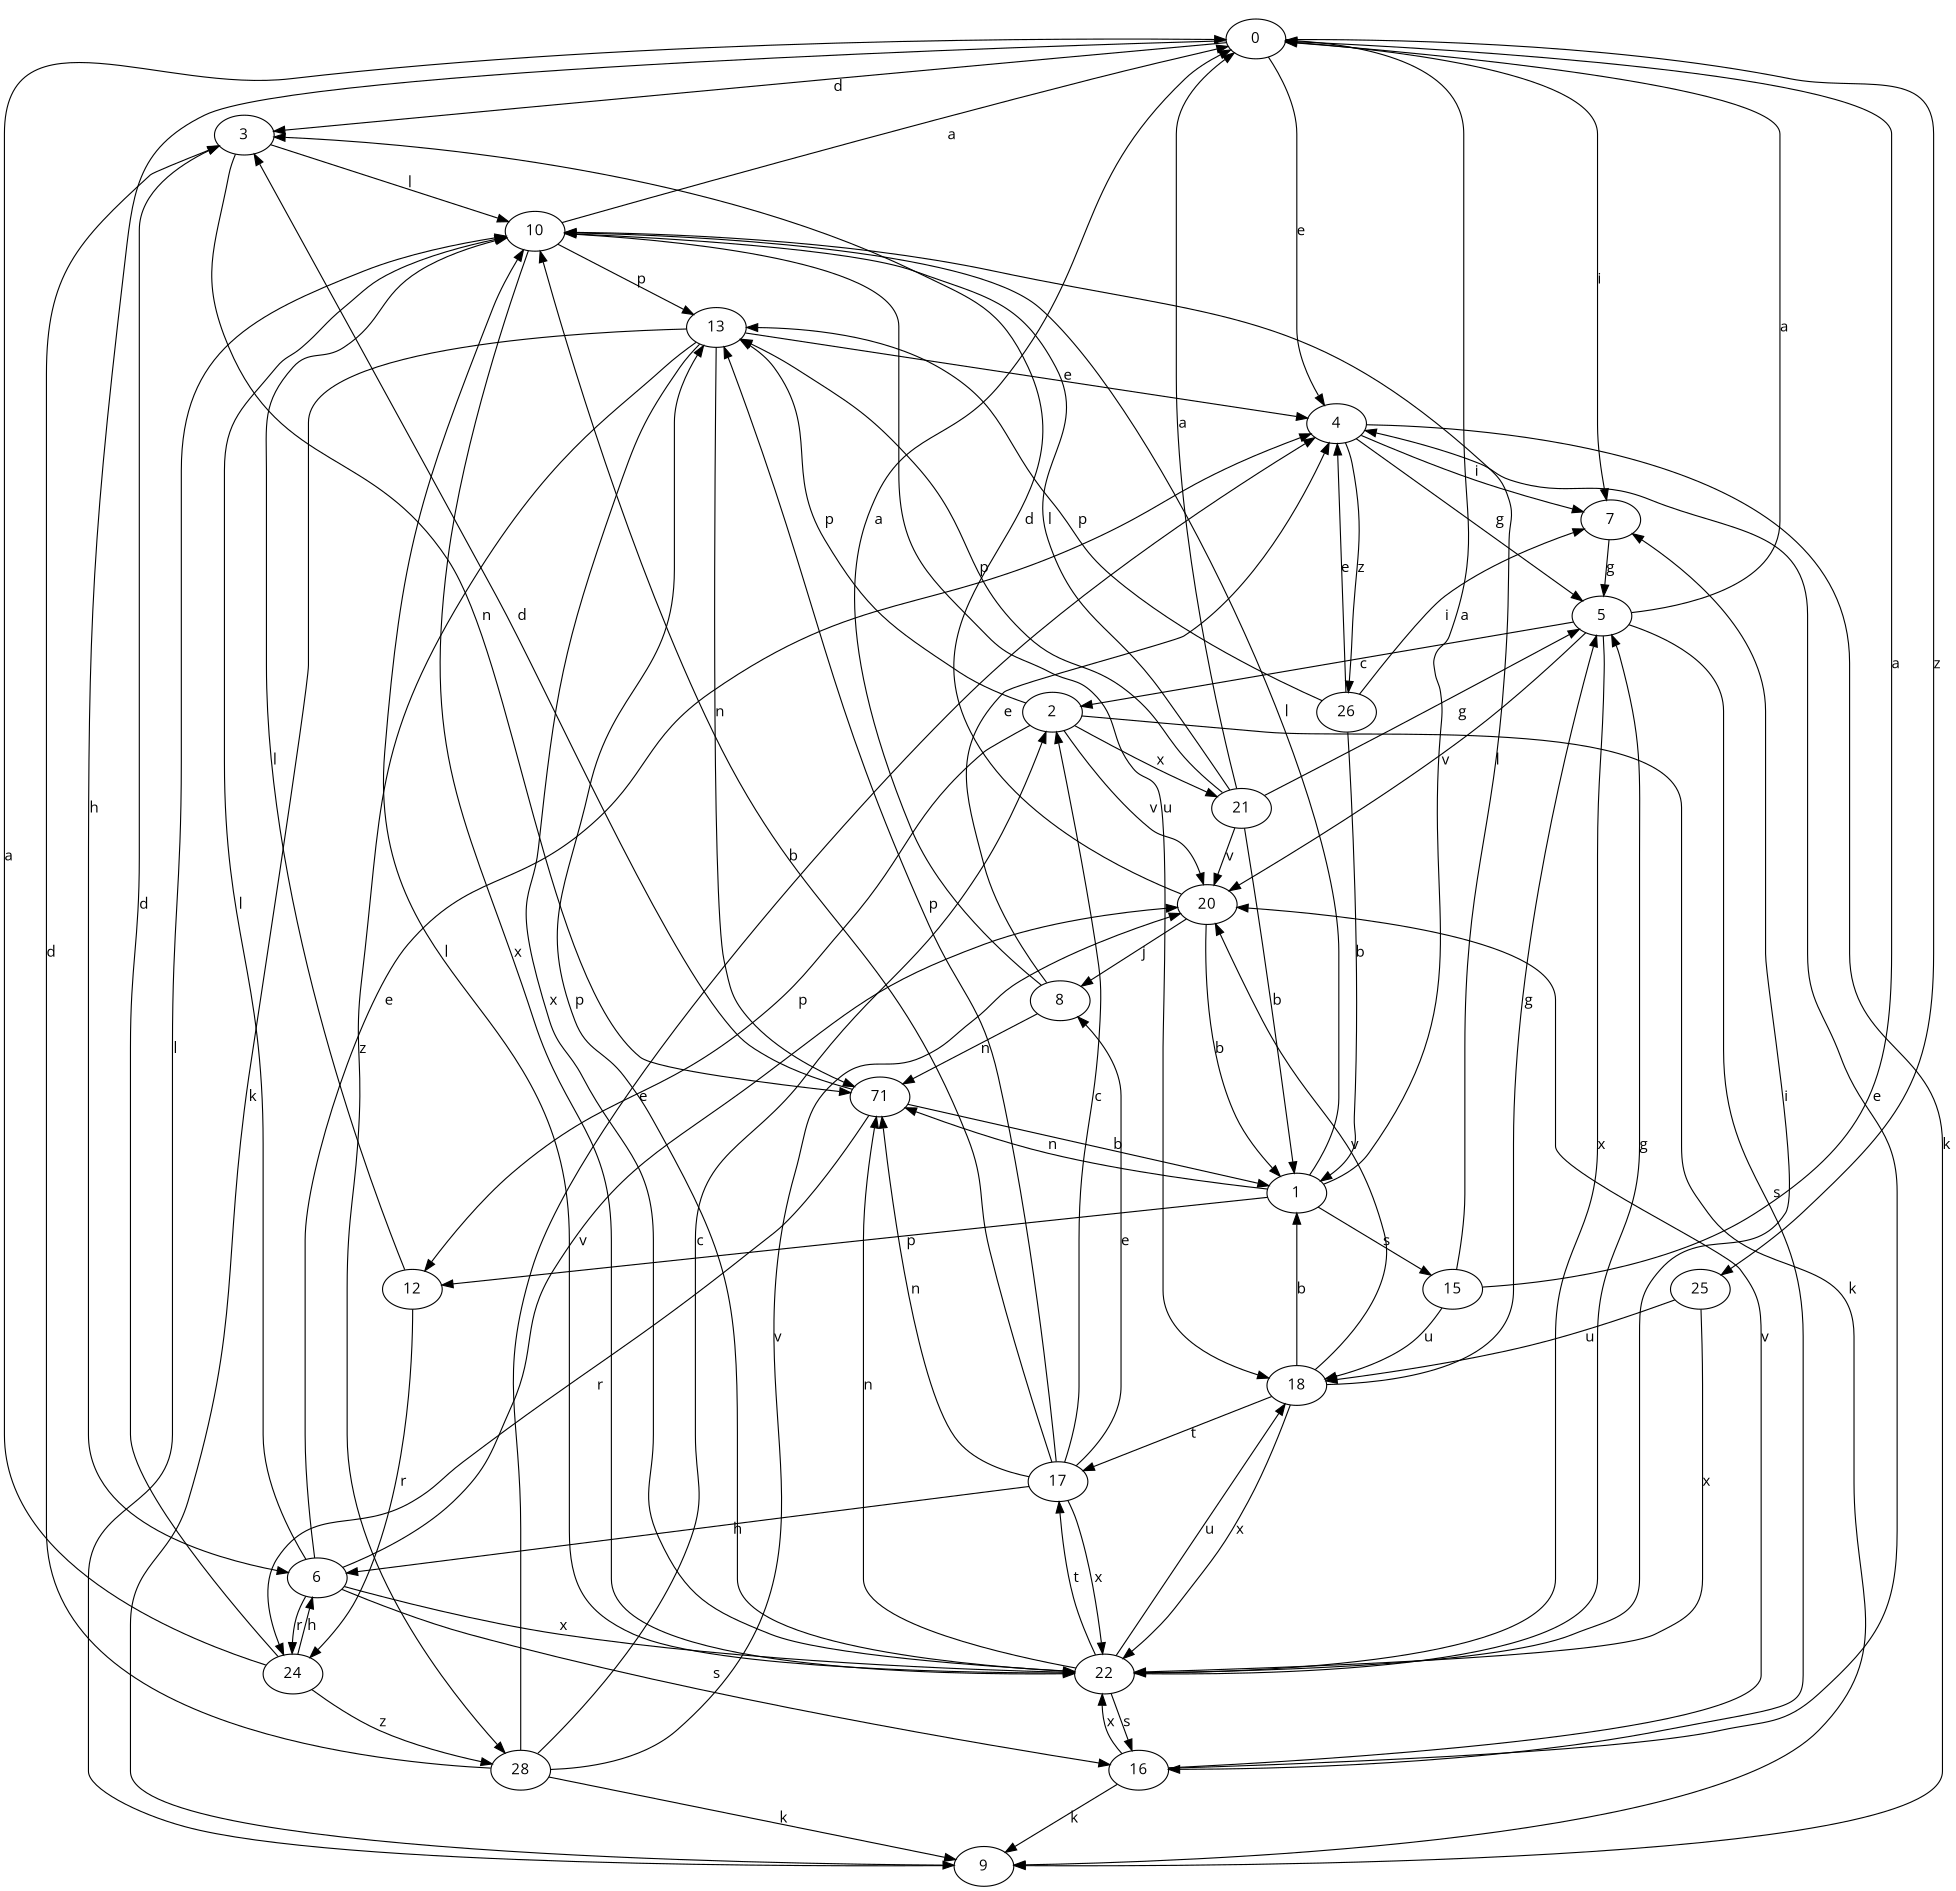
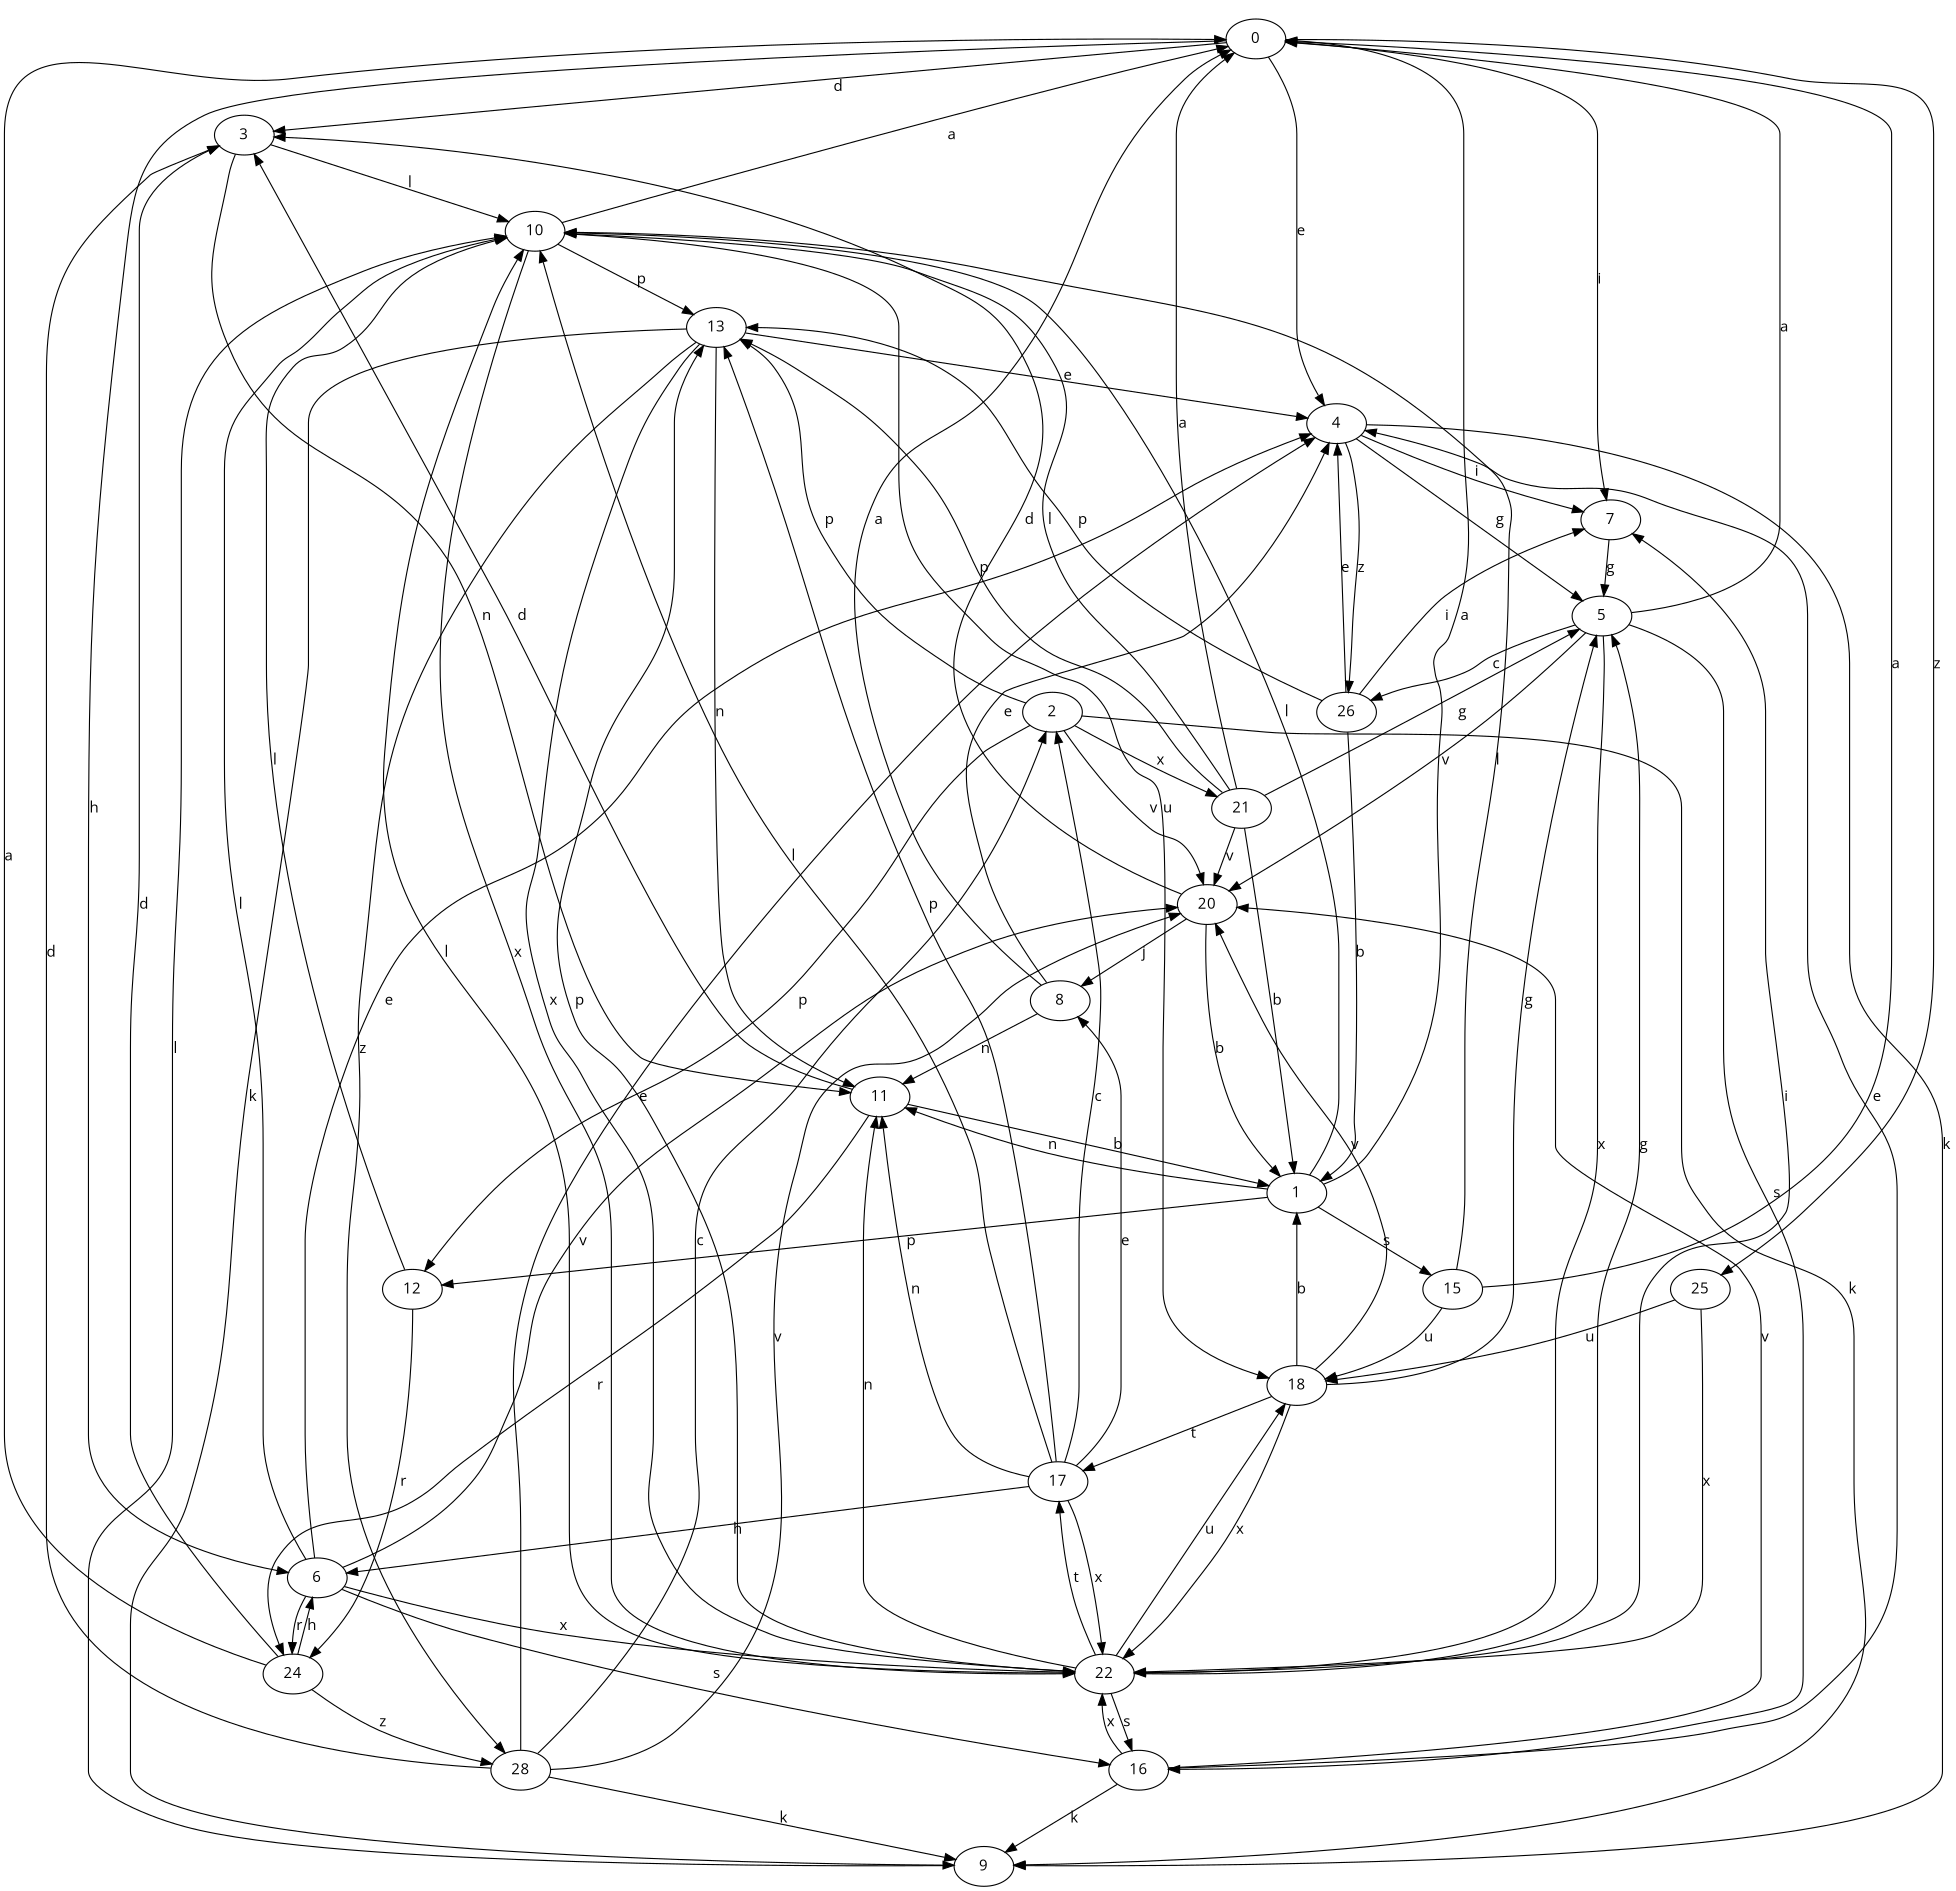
edge "5" -> "2": now "5" -> "26"
edge "17" -> "10": label "b" -> "l"
node "71": label "71" -> "11"
